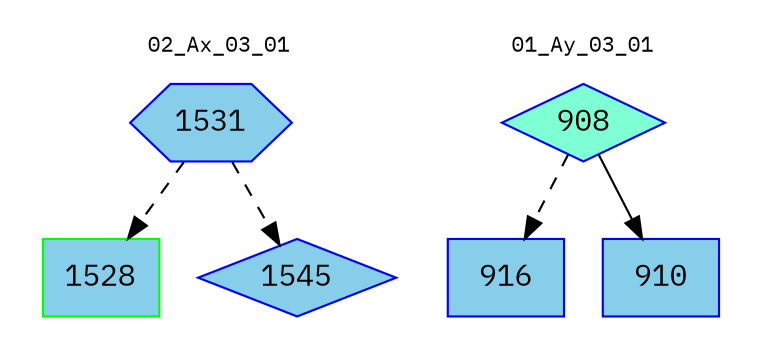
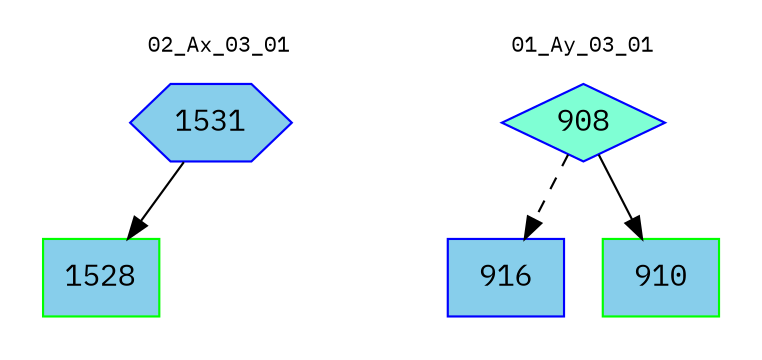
edge "1531" -> "1528": style dashed -> solid
node "1545": removed
node "910": color blue -> green
